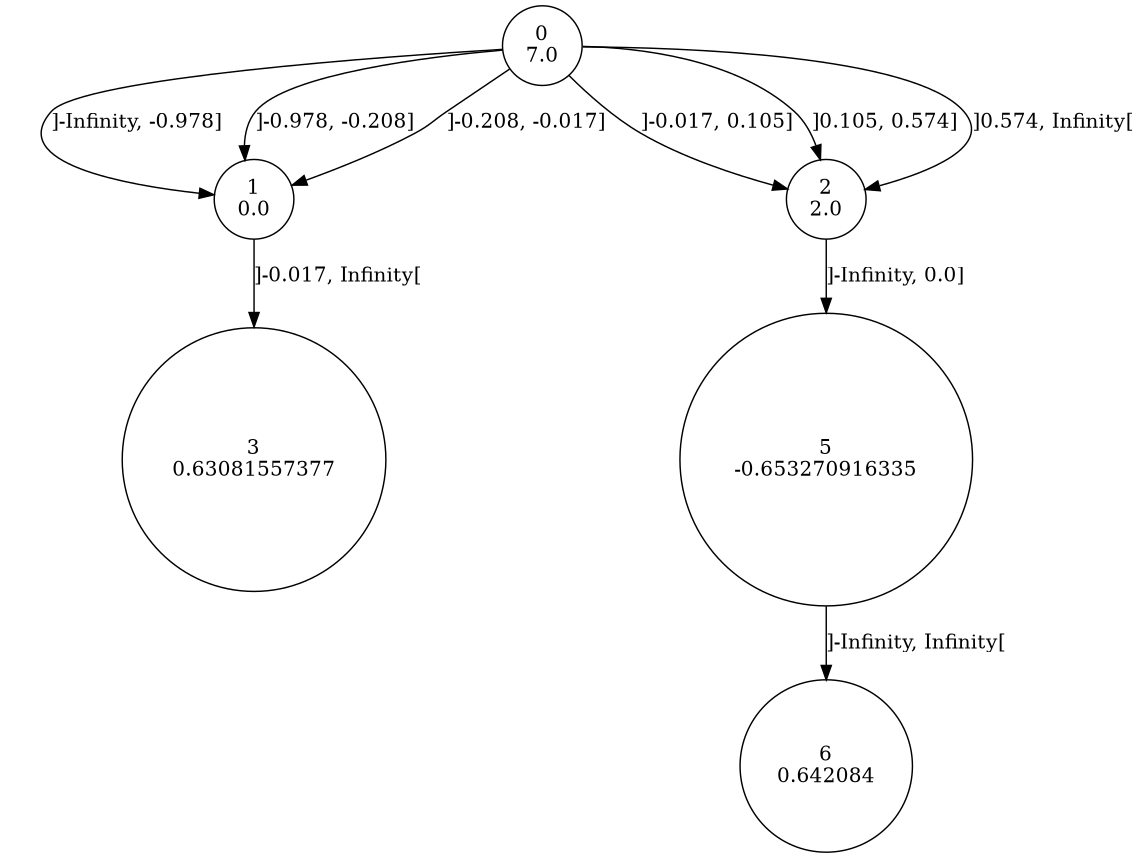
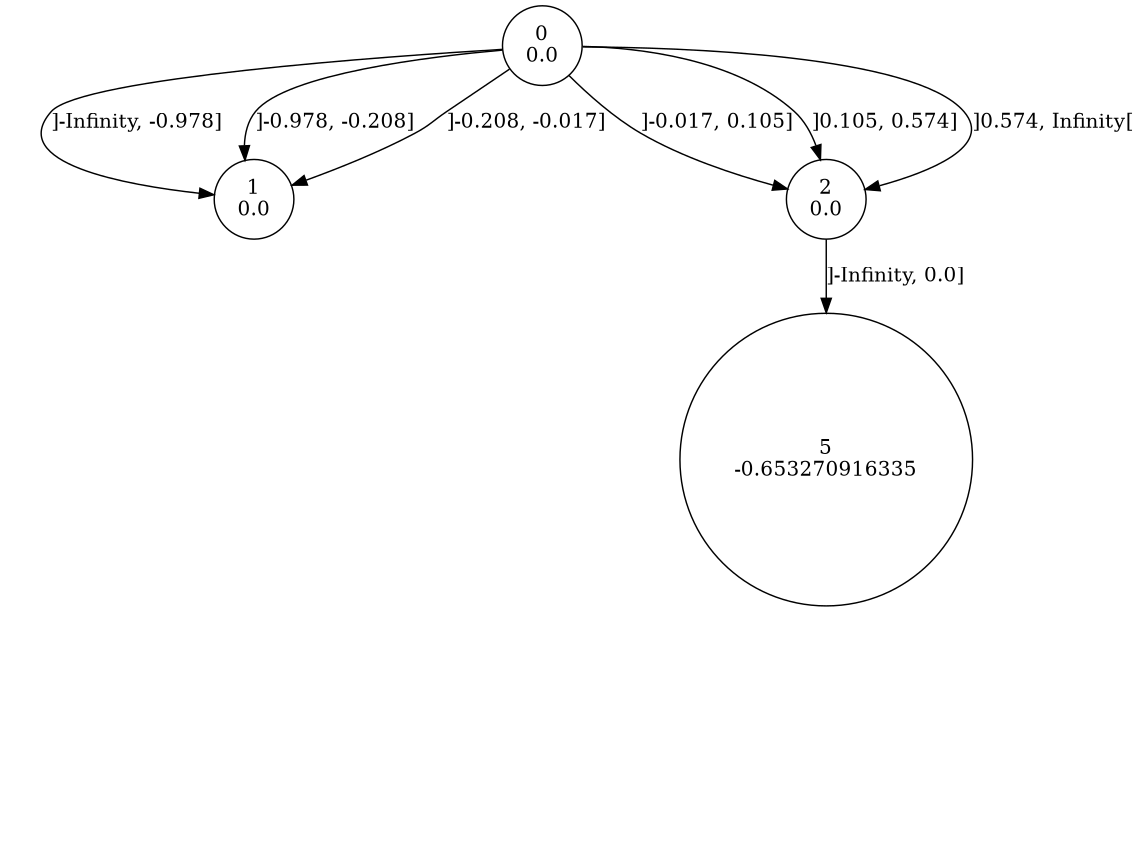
node "0 7.0": label "0 7.0" -> "0 0.0"
node "2 2.0": label "2 2.0" -> "2 0.0"
node "3 0.63081557377": removed
node "6 0.642084": removed
